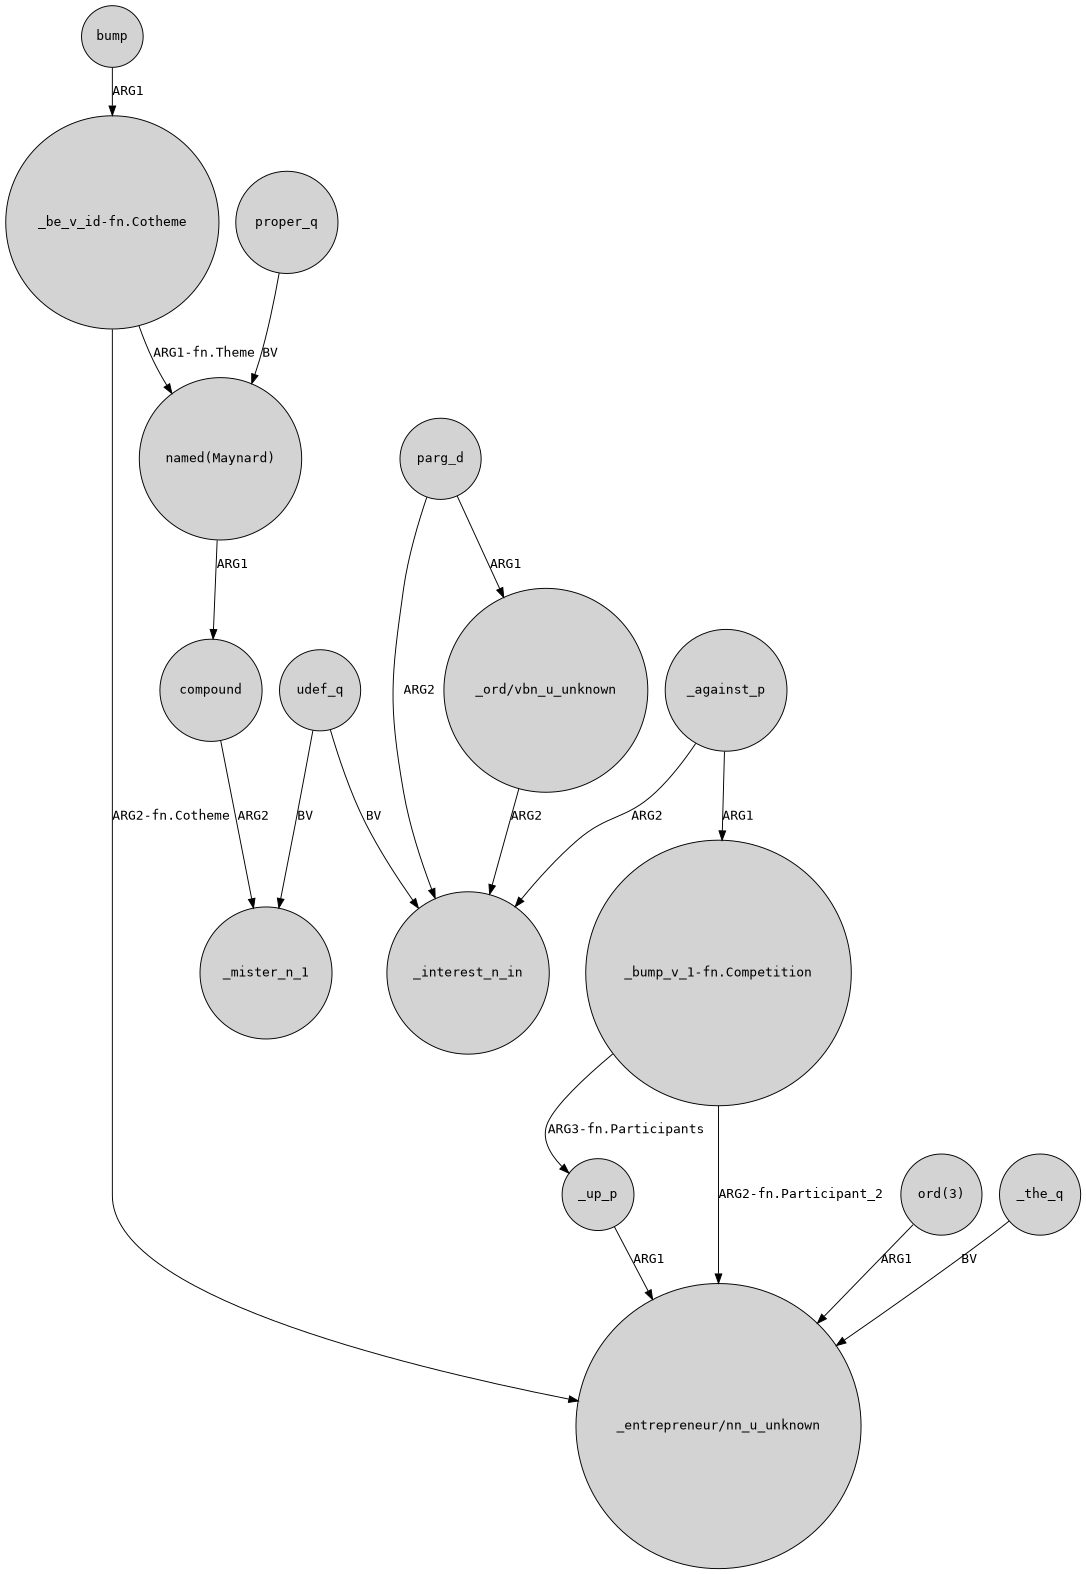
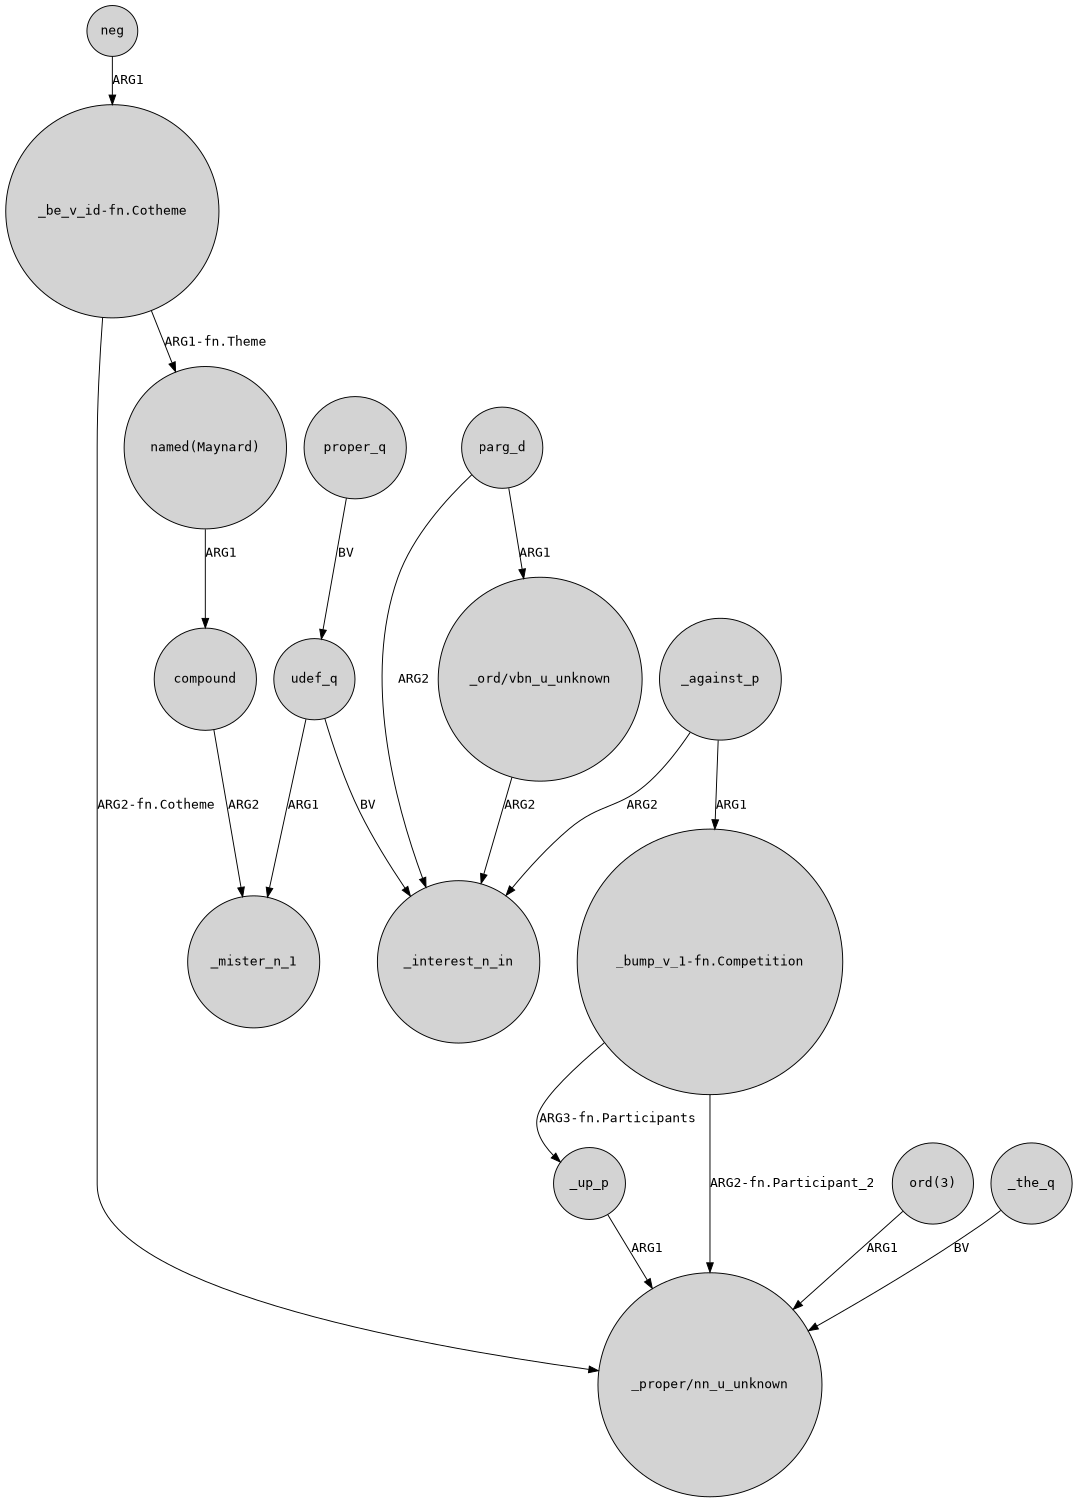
node "bump": label "bump" -> "neg"
edge "proper_q" -> "named(Maynard)": now "proper_q" -> "udef_q"
edge "udef_q" -> "_mister_n_1": label "BV" -> "ARG1"
node "_entrepreneur/nn_u_unknown": label "_entrepreneur/nn_u_unknown" -> "_proper/nn_u_unknown"
